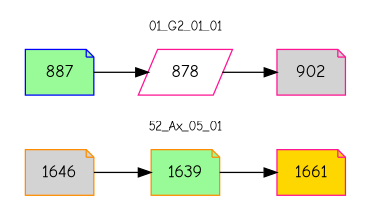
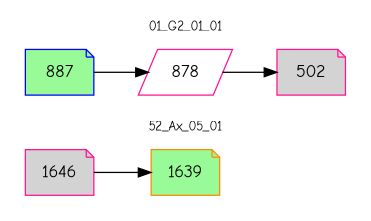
node "902": label "902" -> "502"
node "1646": color darkorange -> deeppink
node "1661": removed
